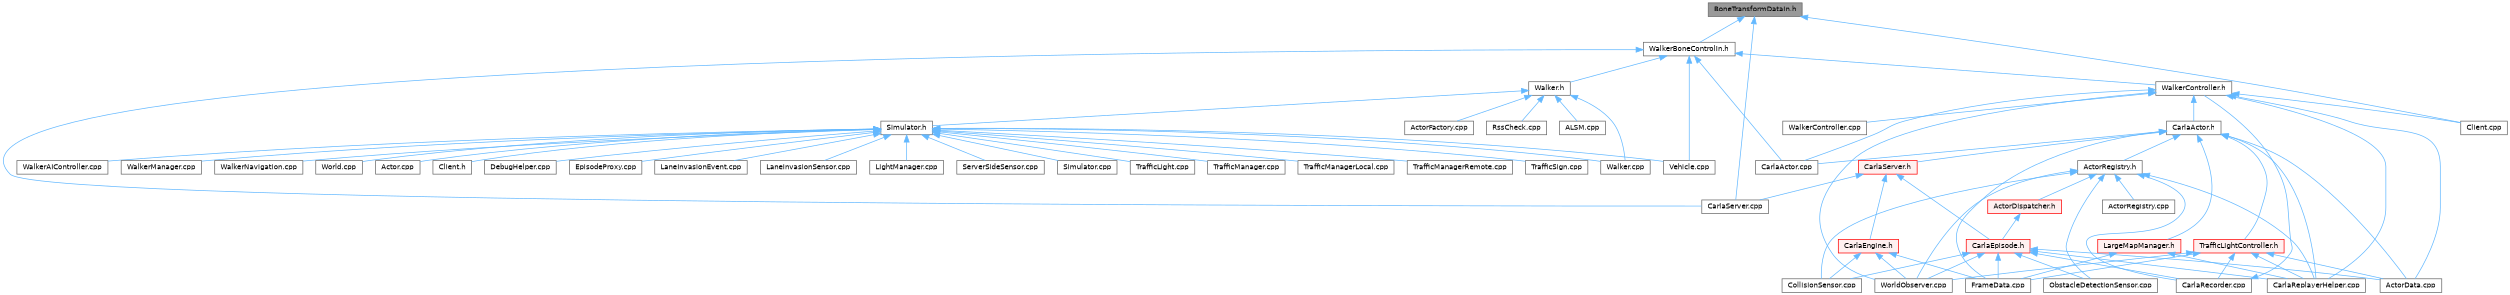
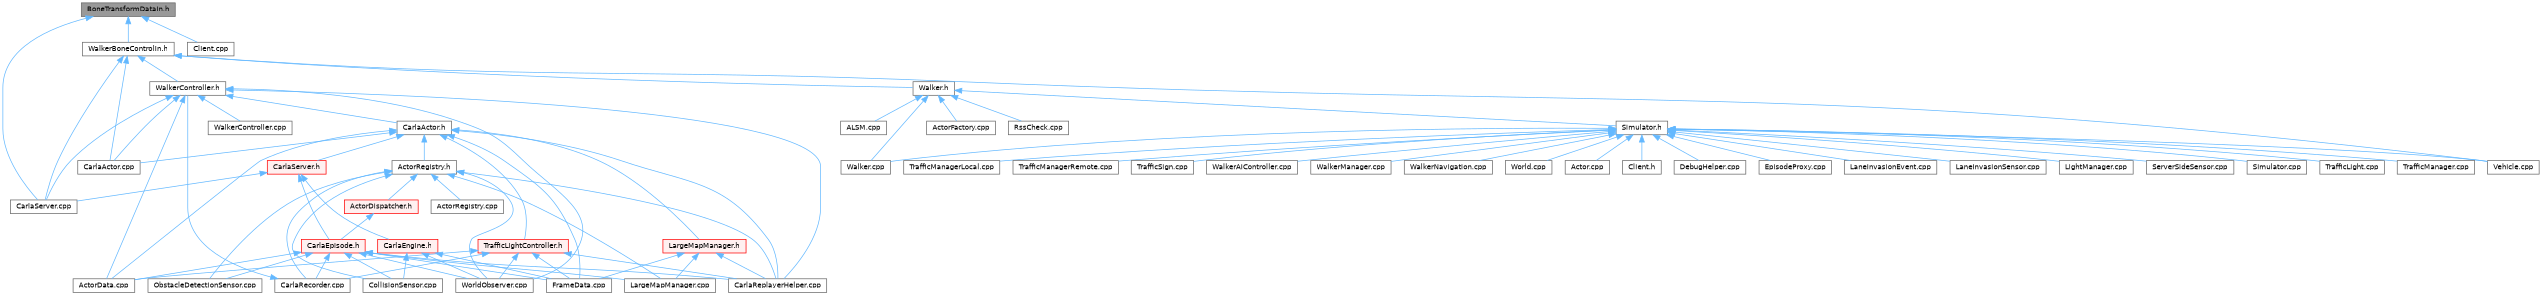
edge "Client.cpp" -> "WalkerController.h": now "CarlaServer.cpp" -> "WalkerController.h"
node "LargeMapManager.cpp": added
